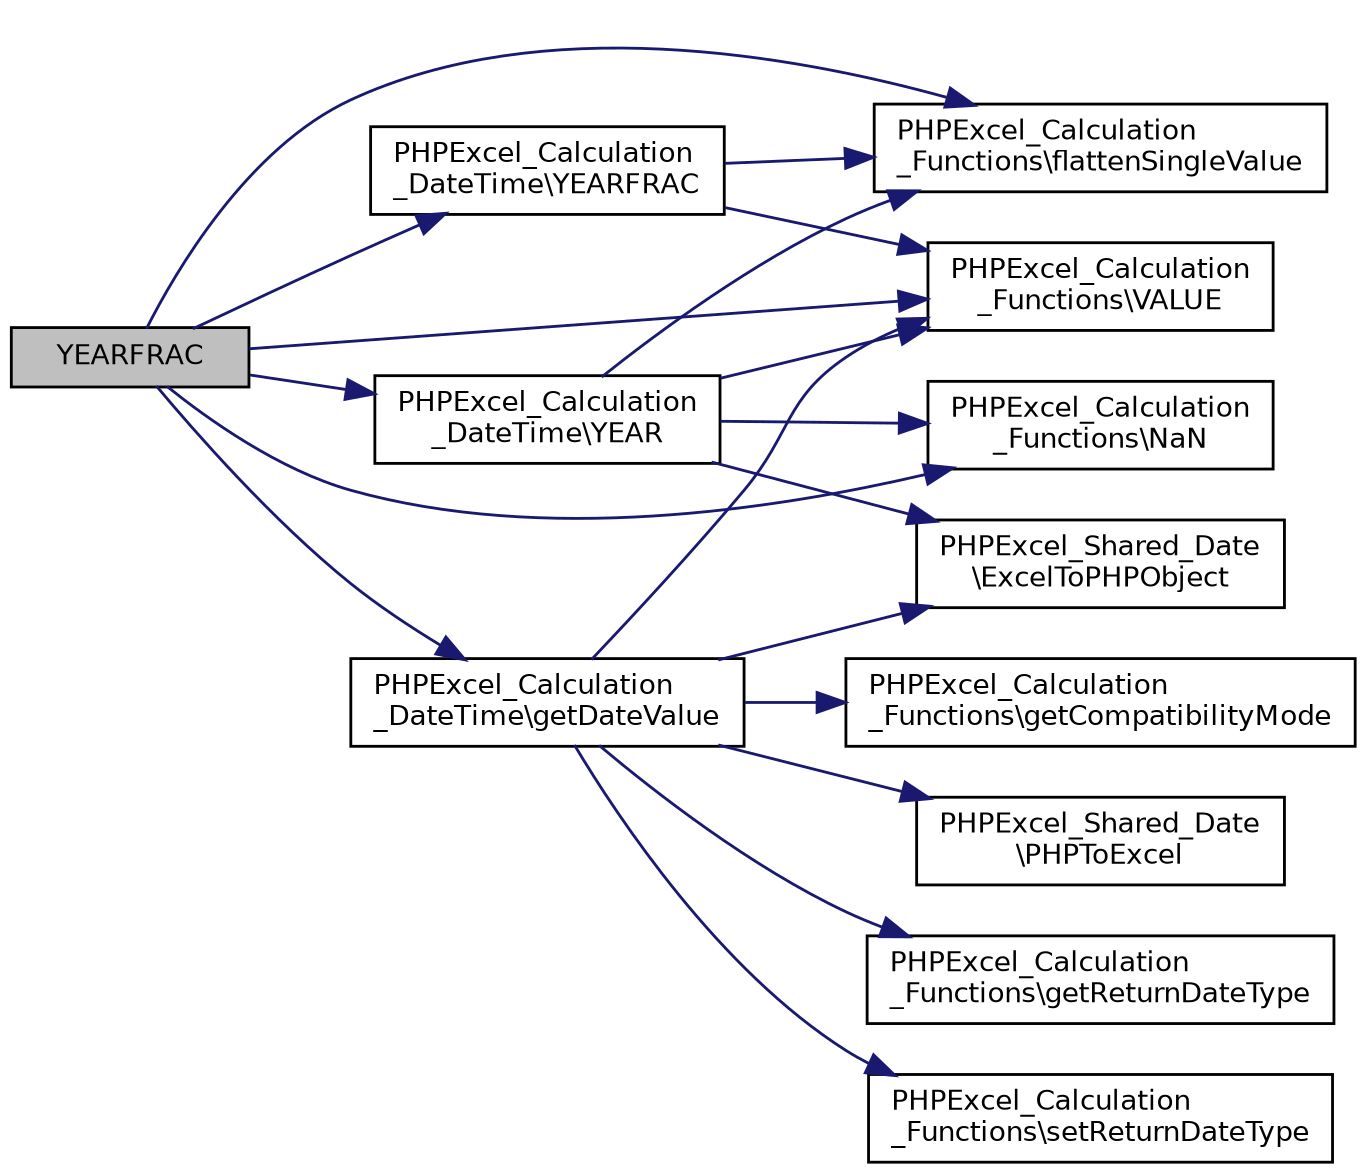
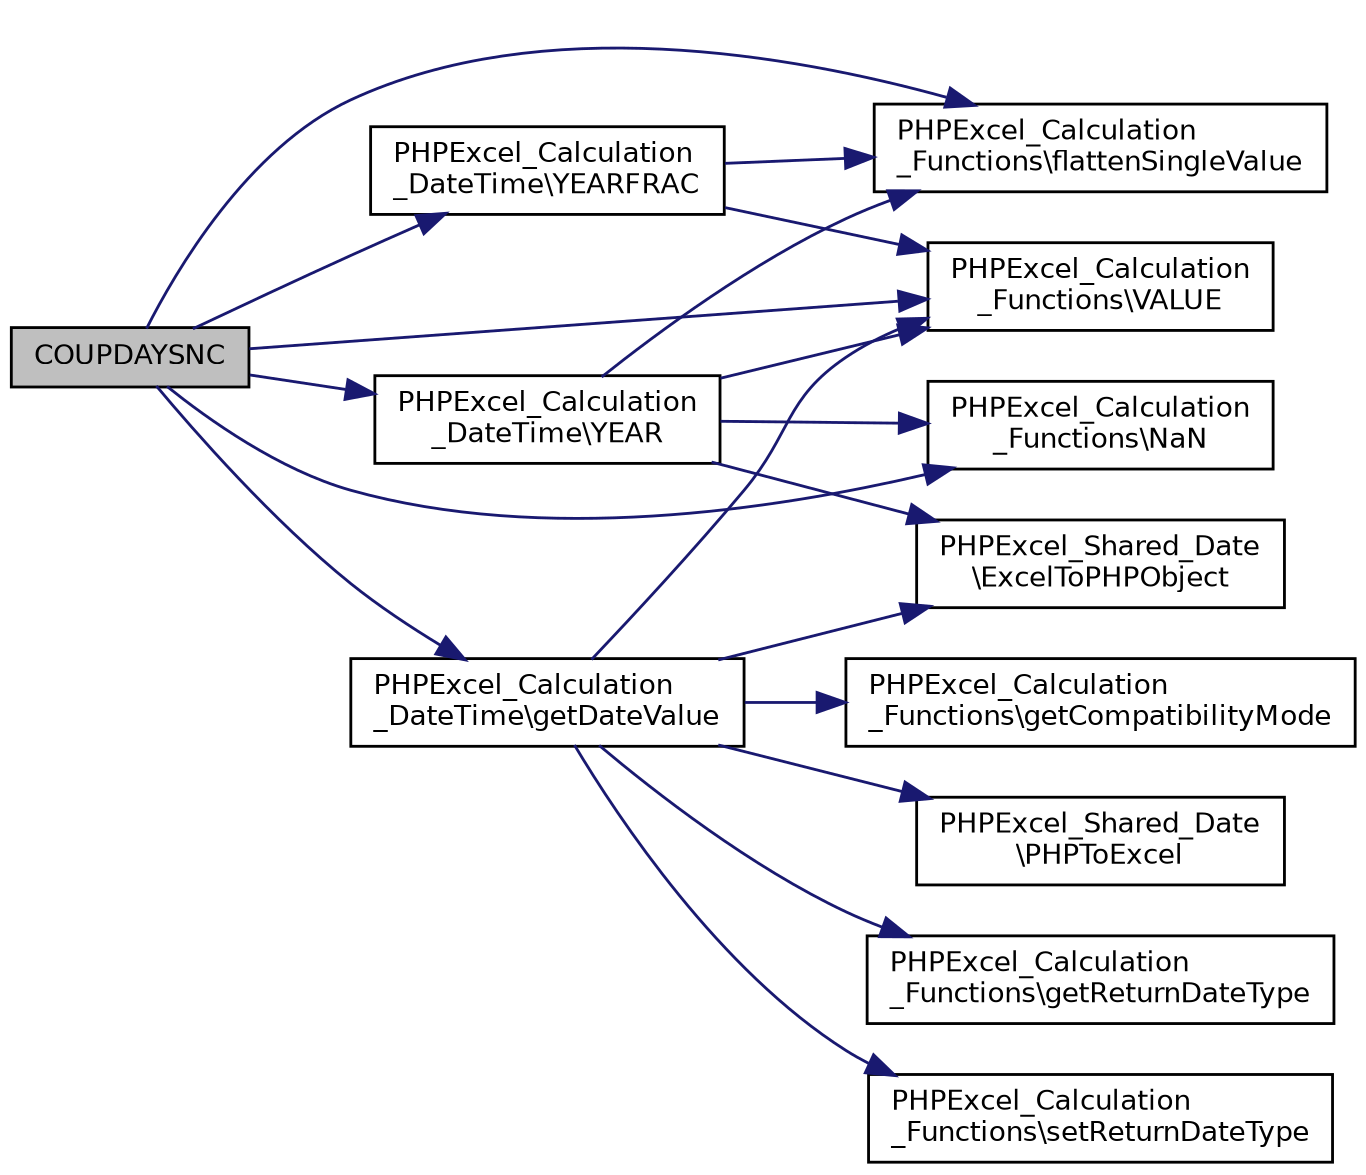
node "YEARFRAC": label "YEARFRAC" -> "COUPDAYSNC"
